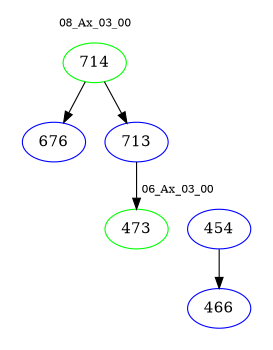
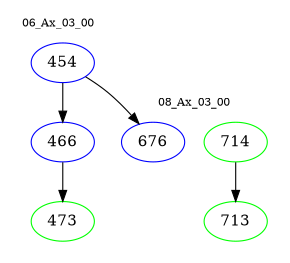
edge "714" -> "676": now "454" -> "676"
node "713": color blue -> green
edge "713" -> "473": now "466" -> "473"
